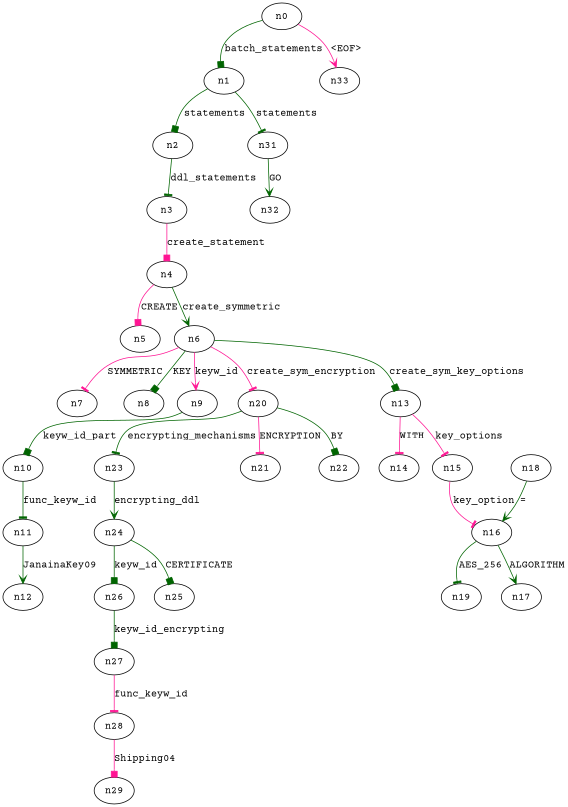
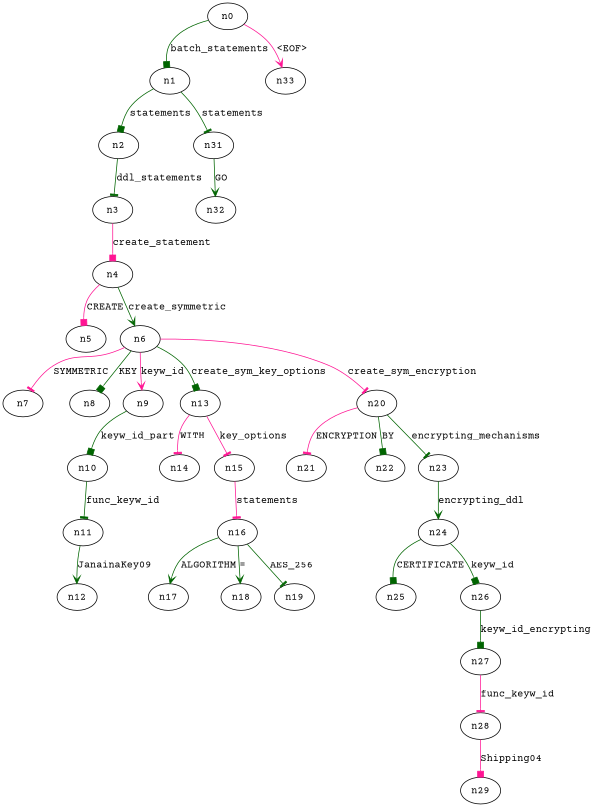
edge "n18" -> "n16": reversed
edge "n15" -> "n16": label "key_option" -> "statements"
